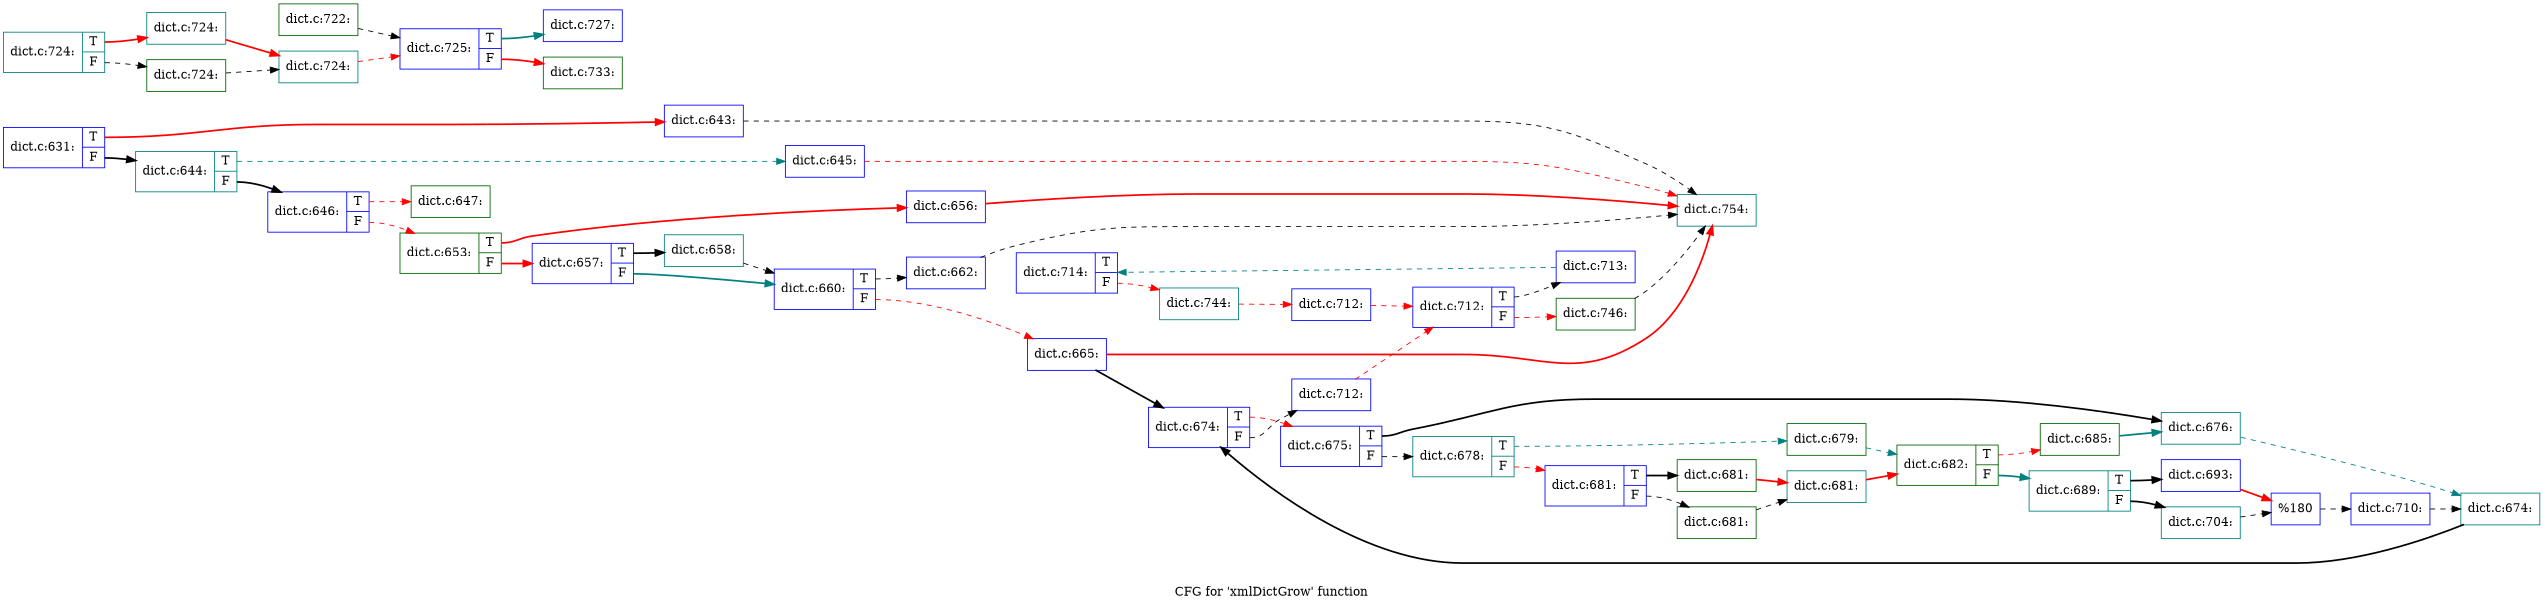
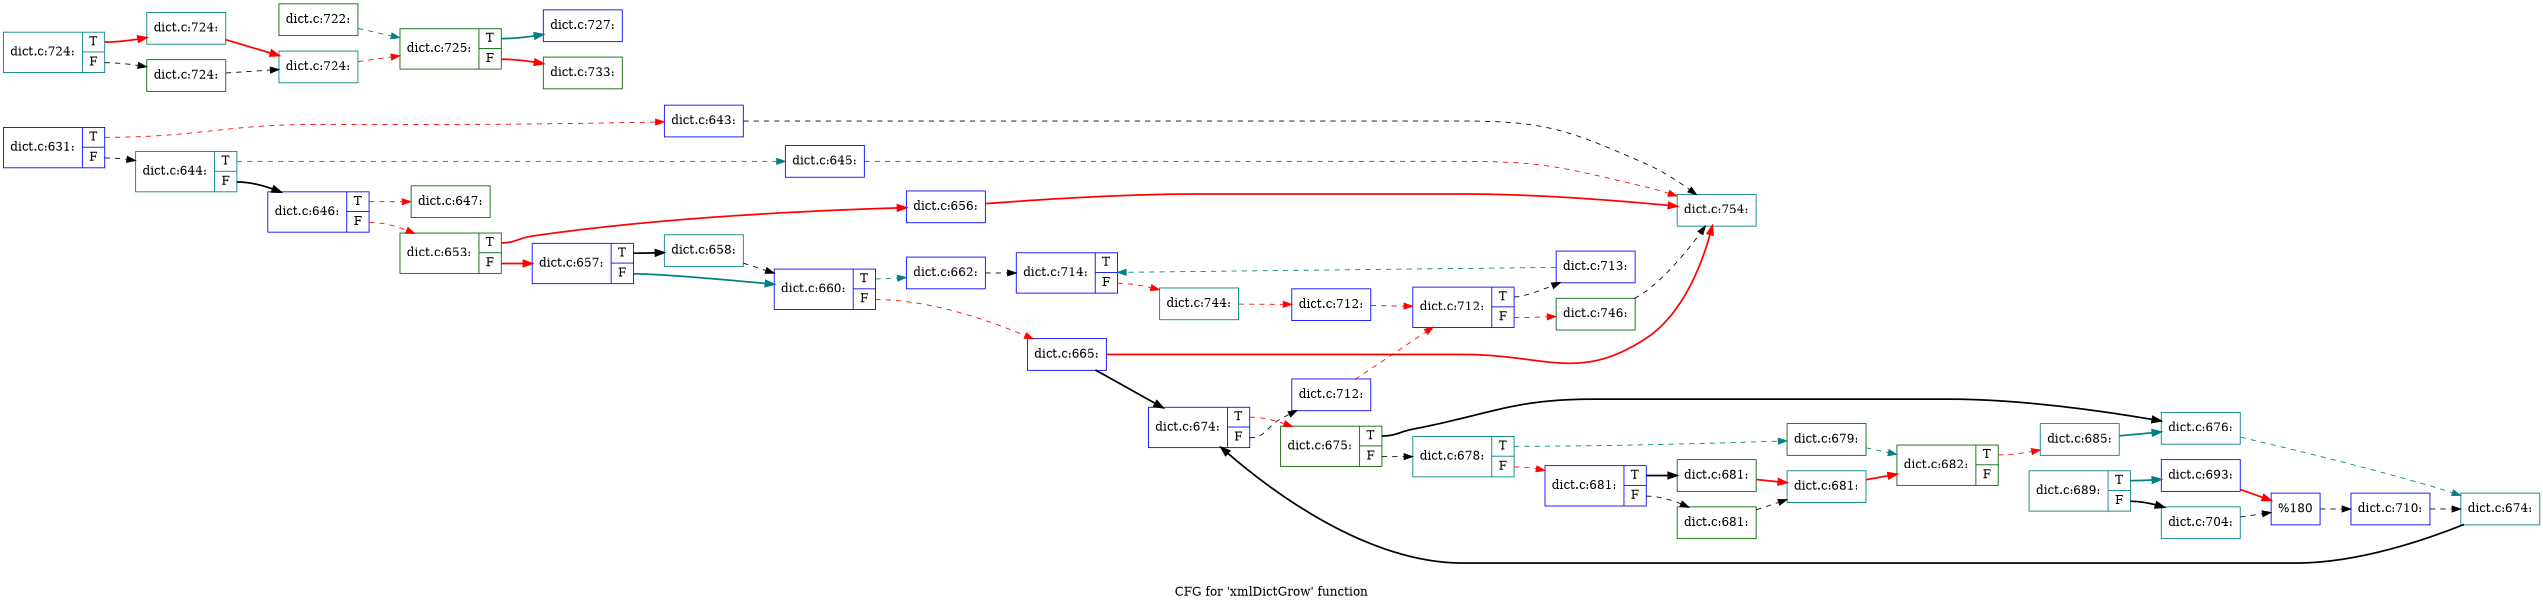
edge "dict.c:722:" -> "dict.c:725:": color black -> teal
node "dict.c:725:": color blue -> darkgreen
edge "dict.c:631:" -> "dict.c:643:": style bold -> dashed
edge "dict.c:631:" -> "dict.c:644:": style bold -> dashed
edge "dict.c:662:" -> "dict.c:754:": now "dict.c:662:" -> "dict.c:714:"
edge "dict.c:660:" -> "dict.c:662:": color black -> teal
node "dict.c:685:": color darkgreen -> teal
node "dict.c:675:": color blue -> darkgreen
edge "dict.c:682:" -> "dict.c:689:": removed
edge "dict.c:689:" -> "dict.c:693:": color black -> teal
